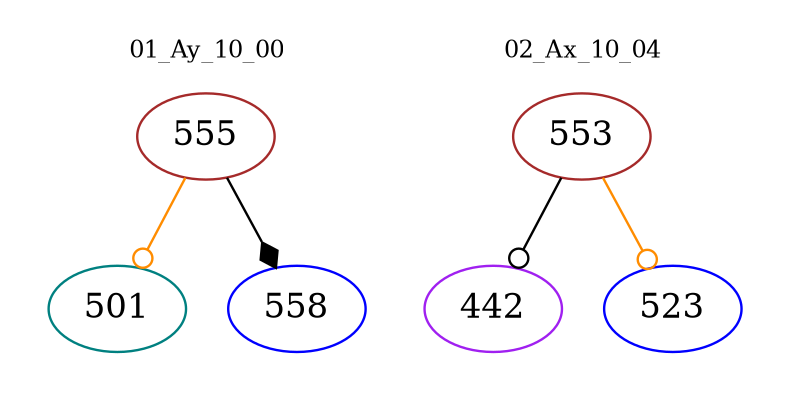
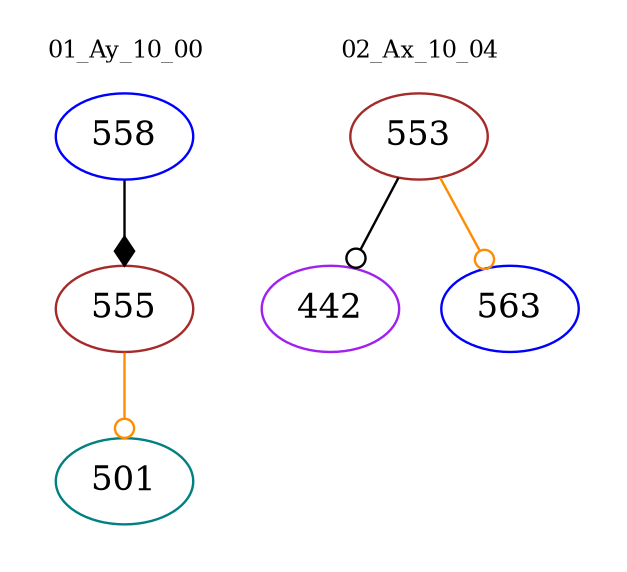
edge "555" -> "558": reversed
node "523": label "523" -> "563"
